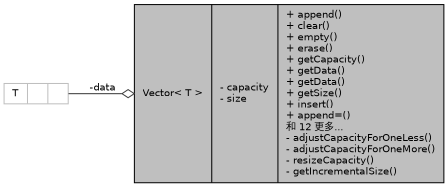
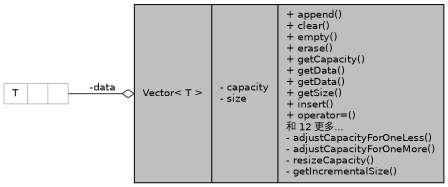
node "Vector< T >": text "+ append=()" -> "+ operator=()"
